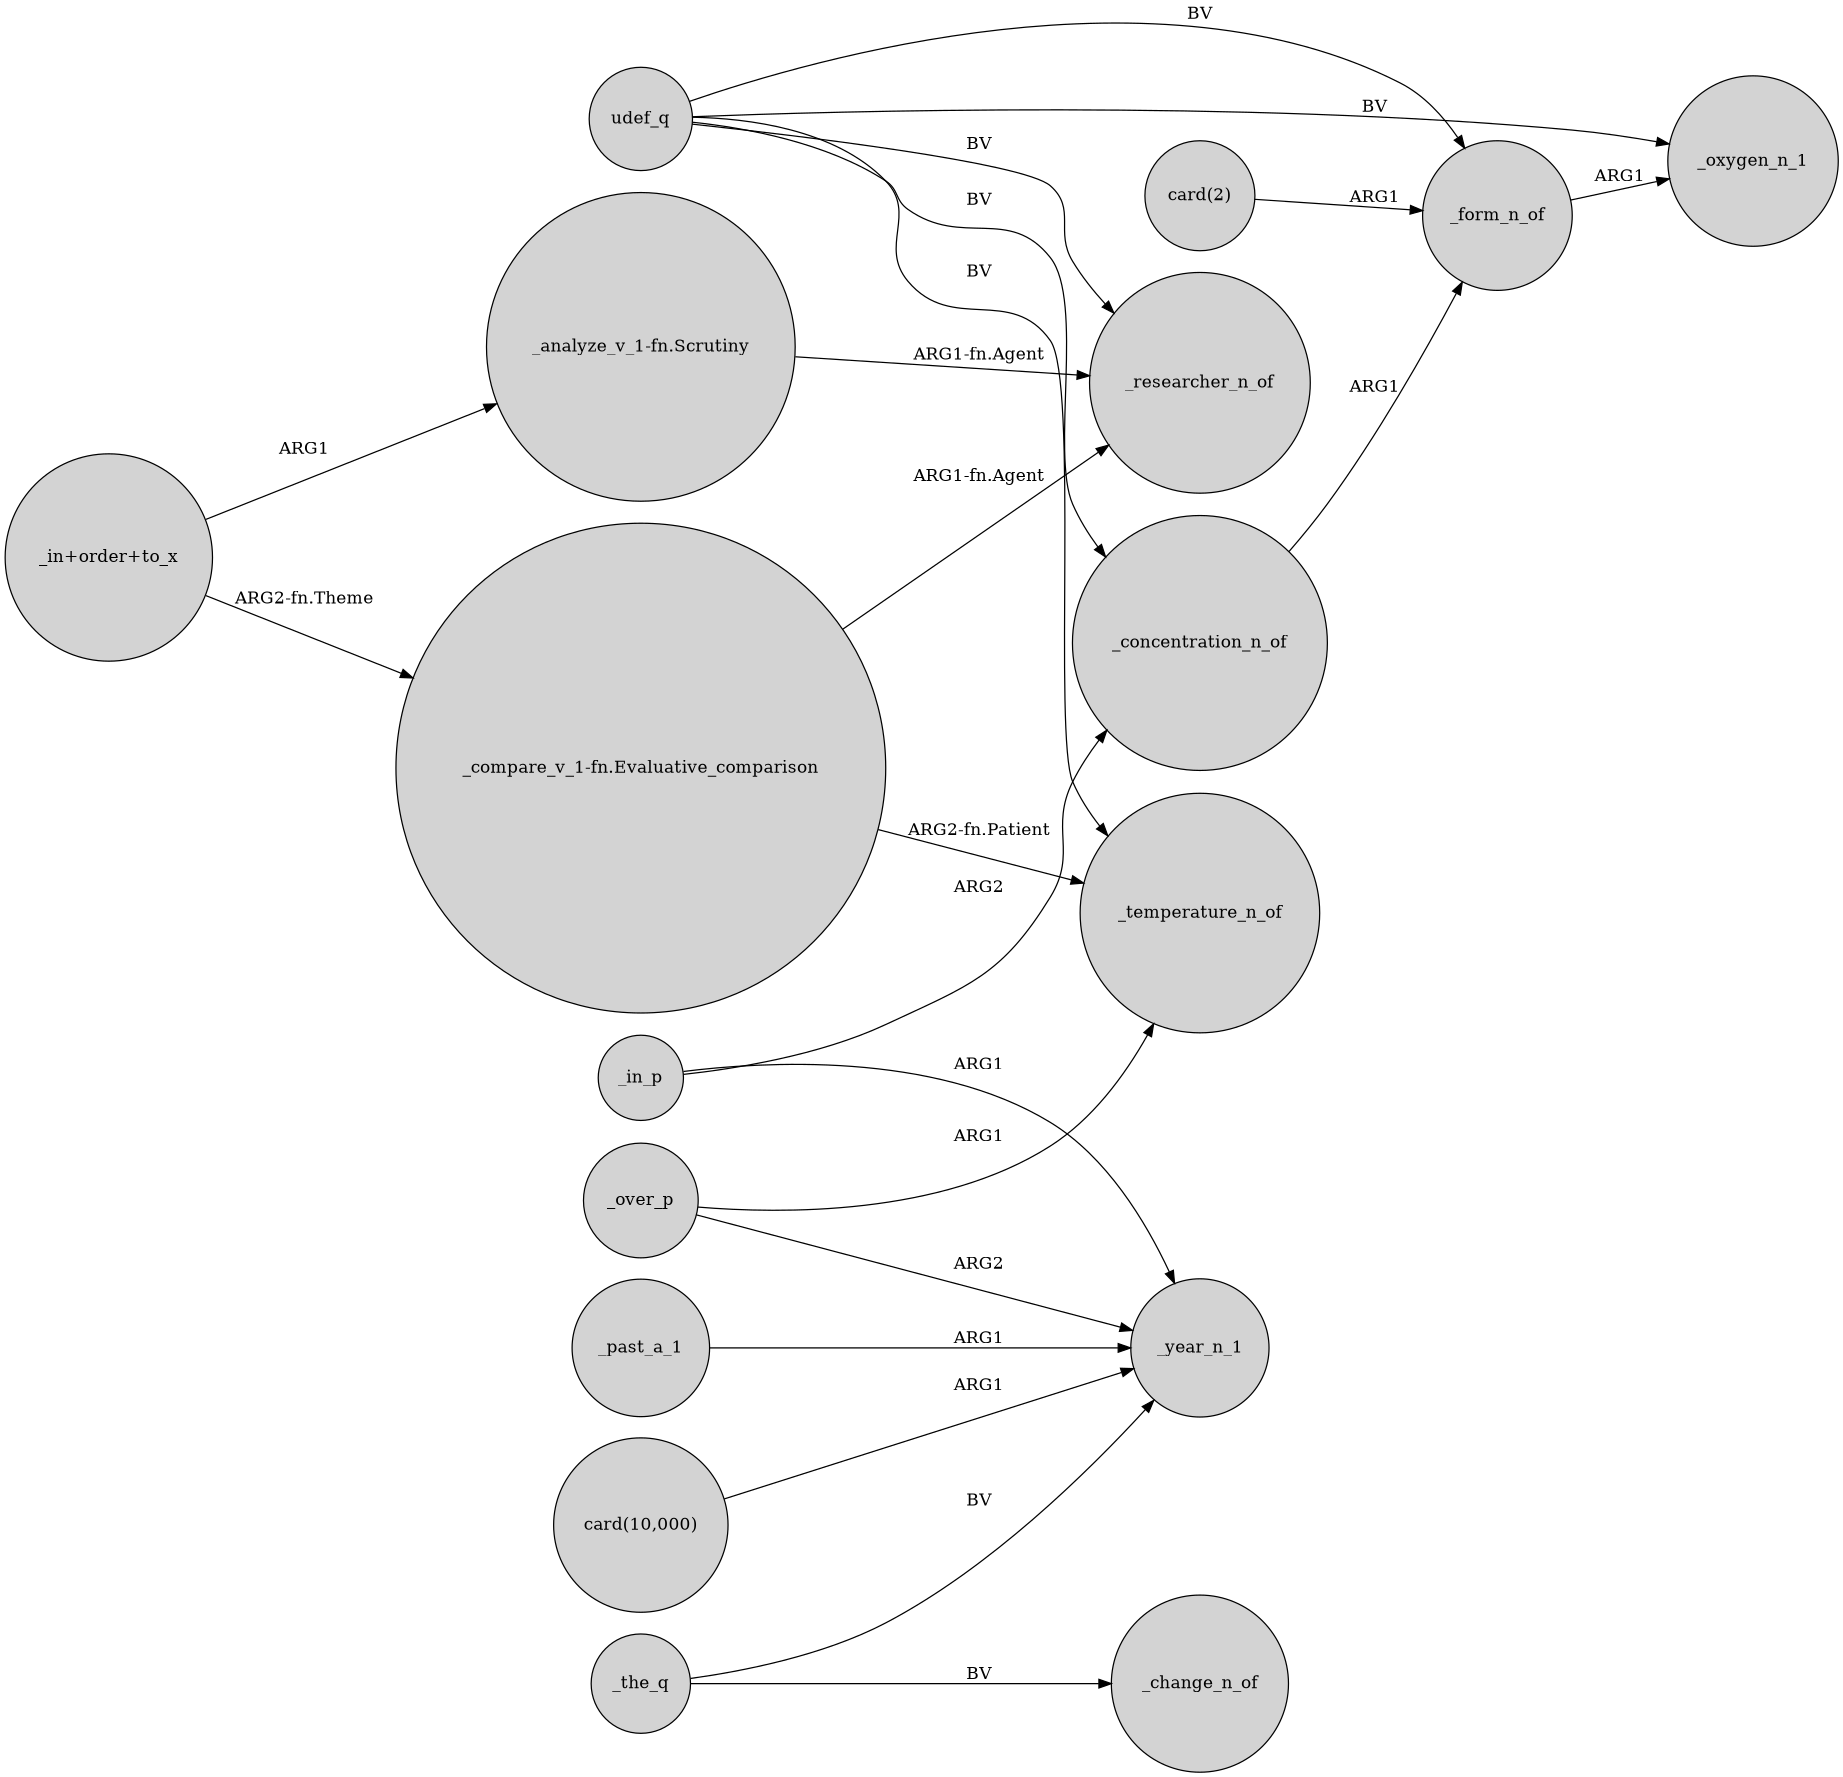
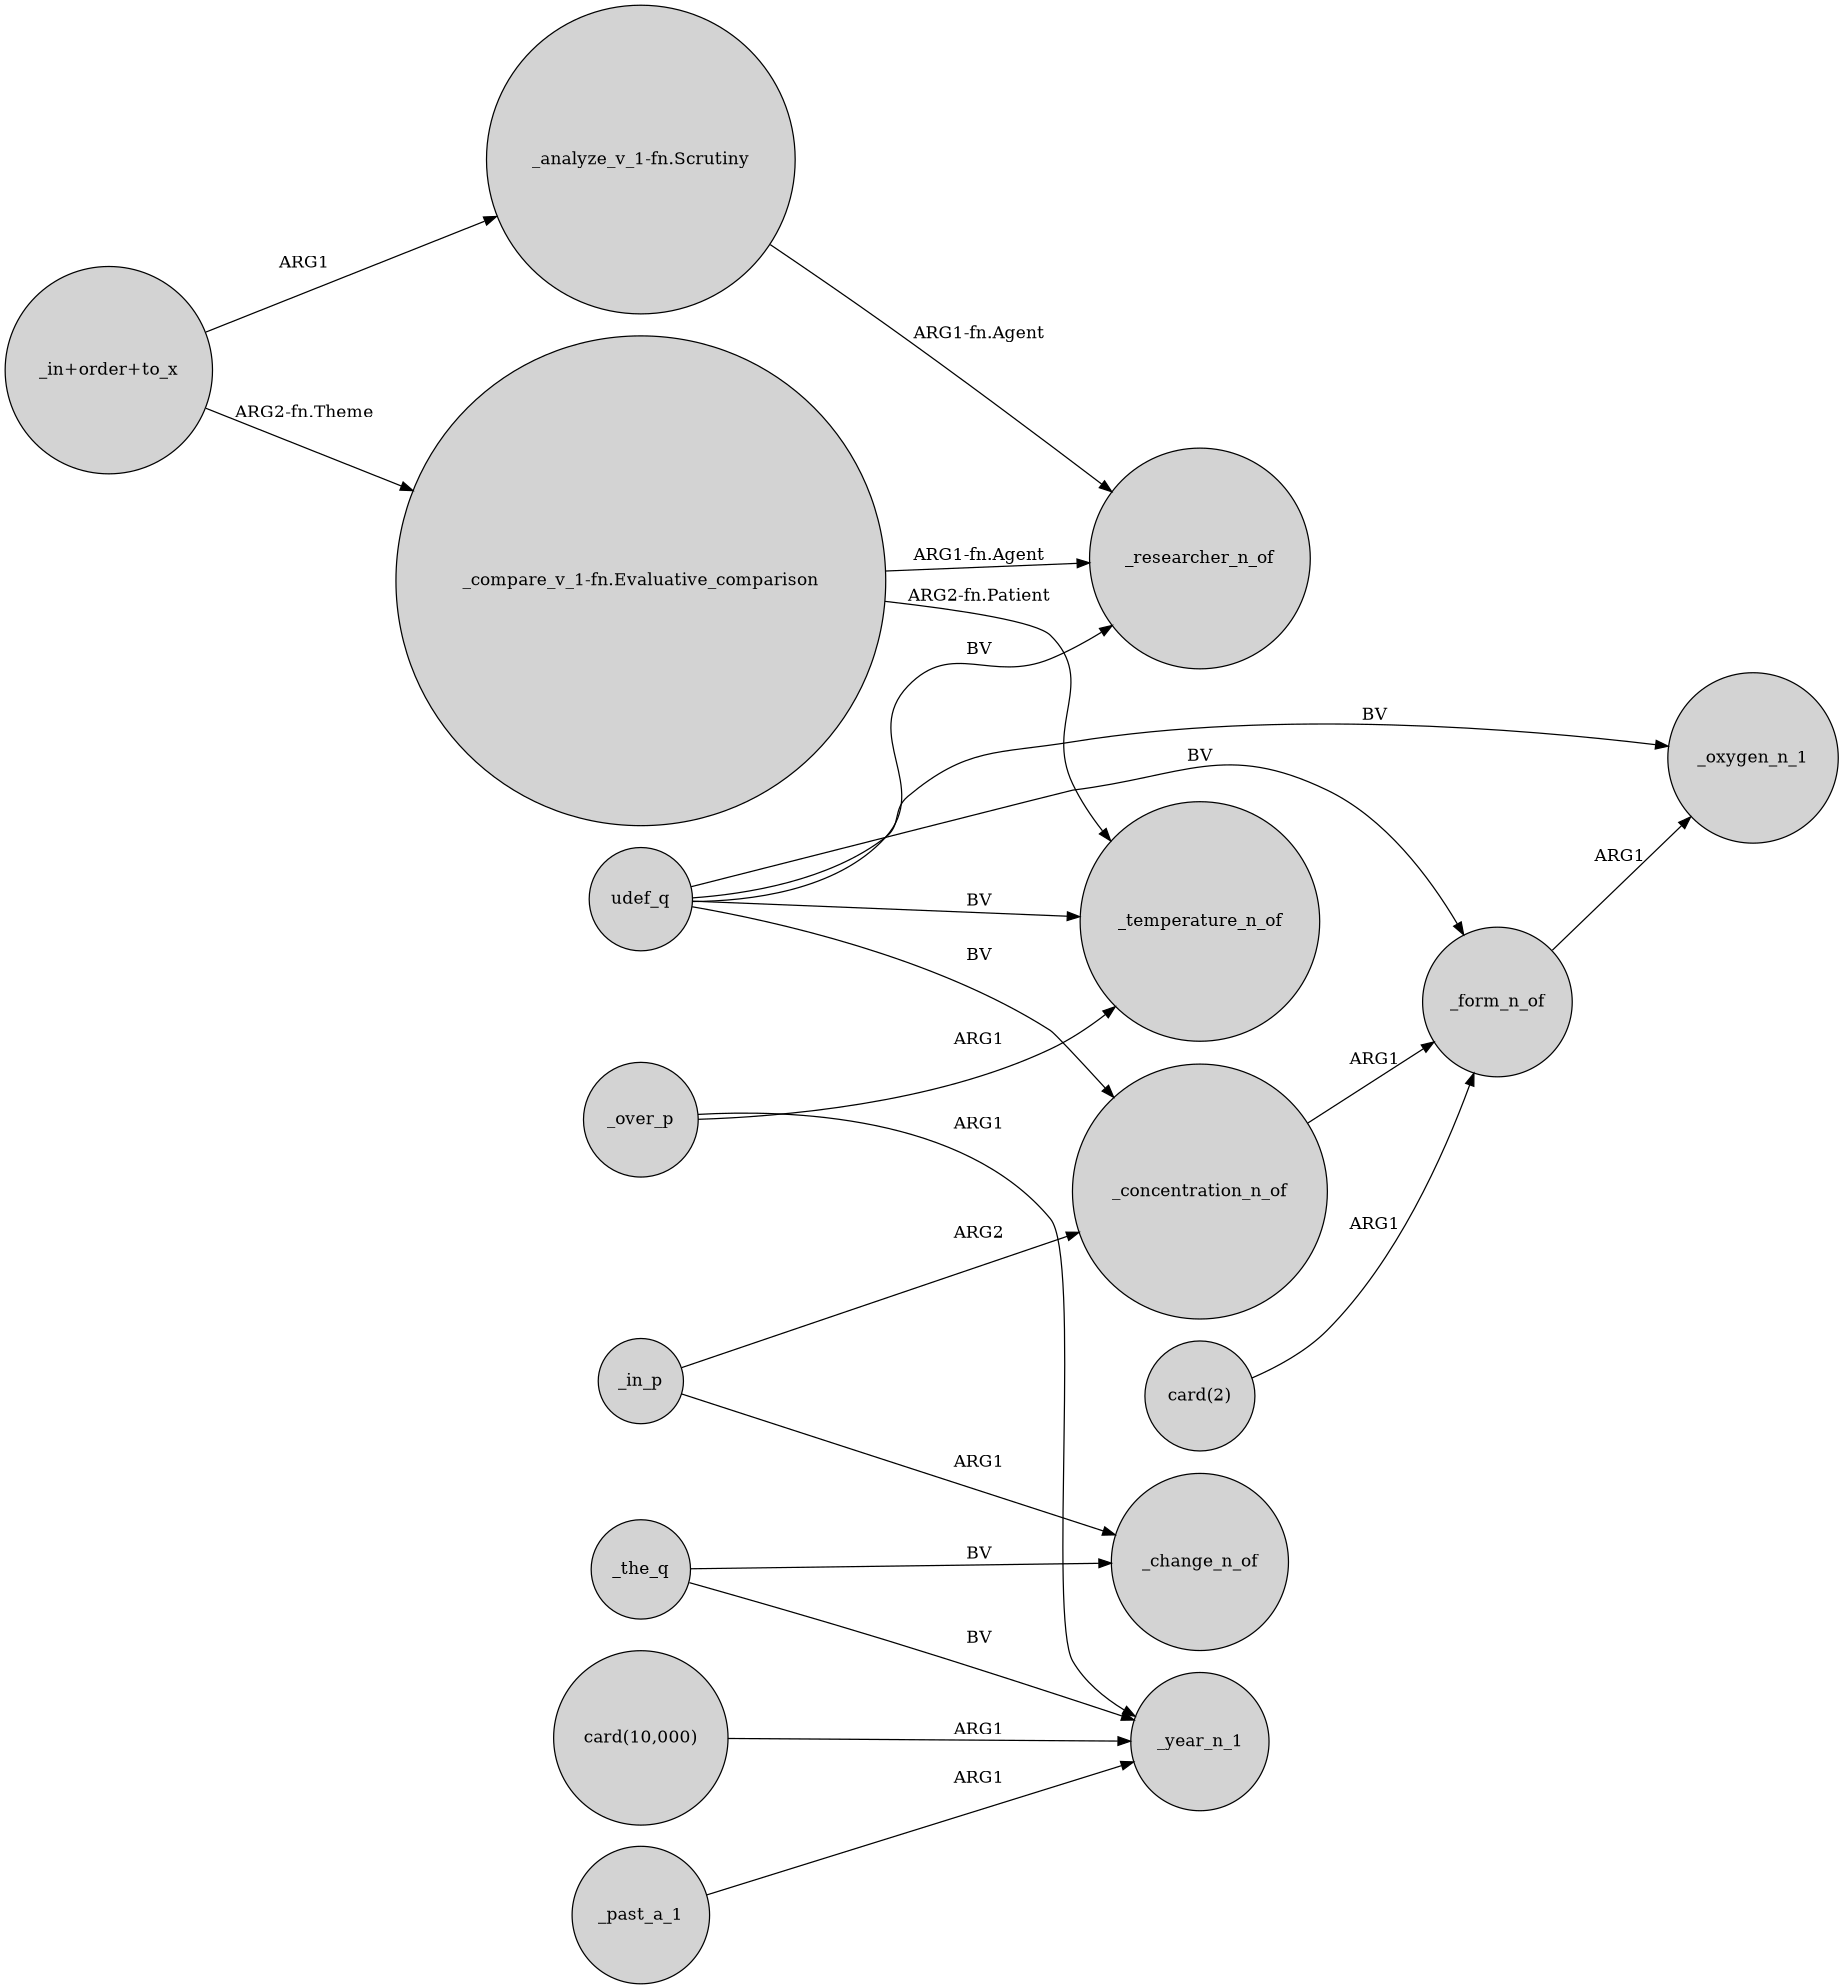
edge "_in_p" -> "_year_n_1": now "_in_p" -> "_change_n_of"
edge "_over_p" -> "_year_n_1": label "ARG2" -> "ARG1"
